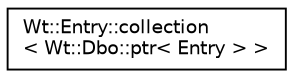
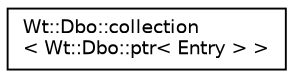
node "Wt::Entry::collection < Wt::Dbo::ptr< Entry > >": label "Wt::Entry::collection < Wt::Dbo::ptr< Entry > >" -> "Wt::Dbo::collection < Wt::Dbo::ptr< Entry > >"
